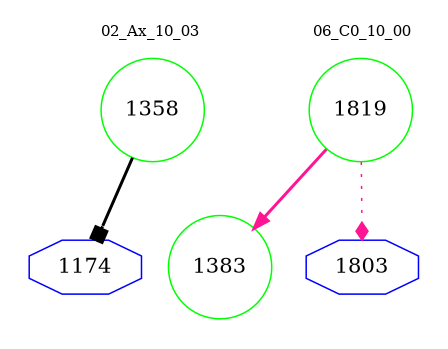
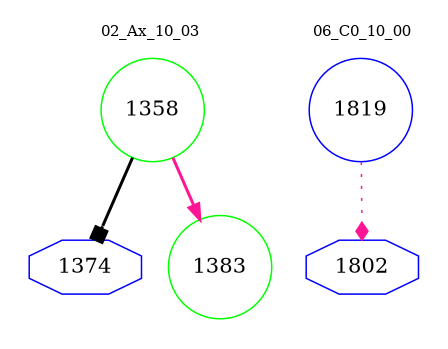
node "1819": color green -> blue
edge "1819" -> "1383": now "1358" -> "1383"
node "1174": label "1174" -> "1374"
node "1803": label "1803" -> "1802"
